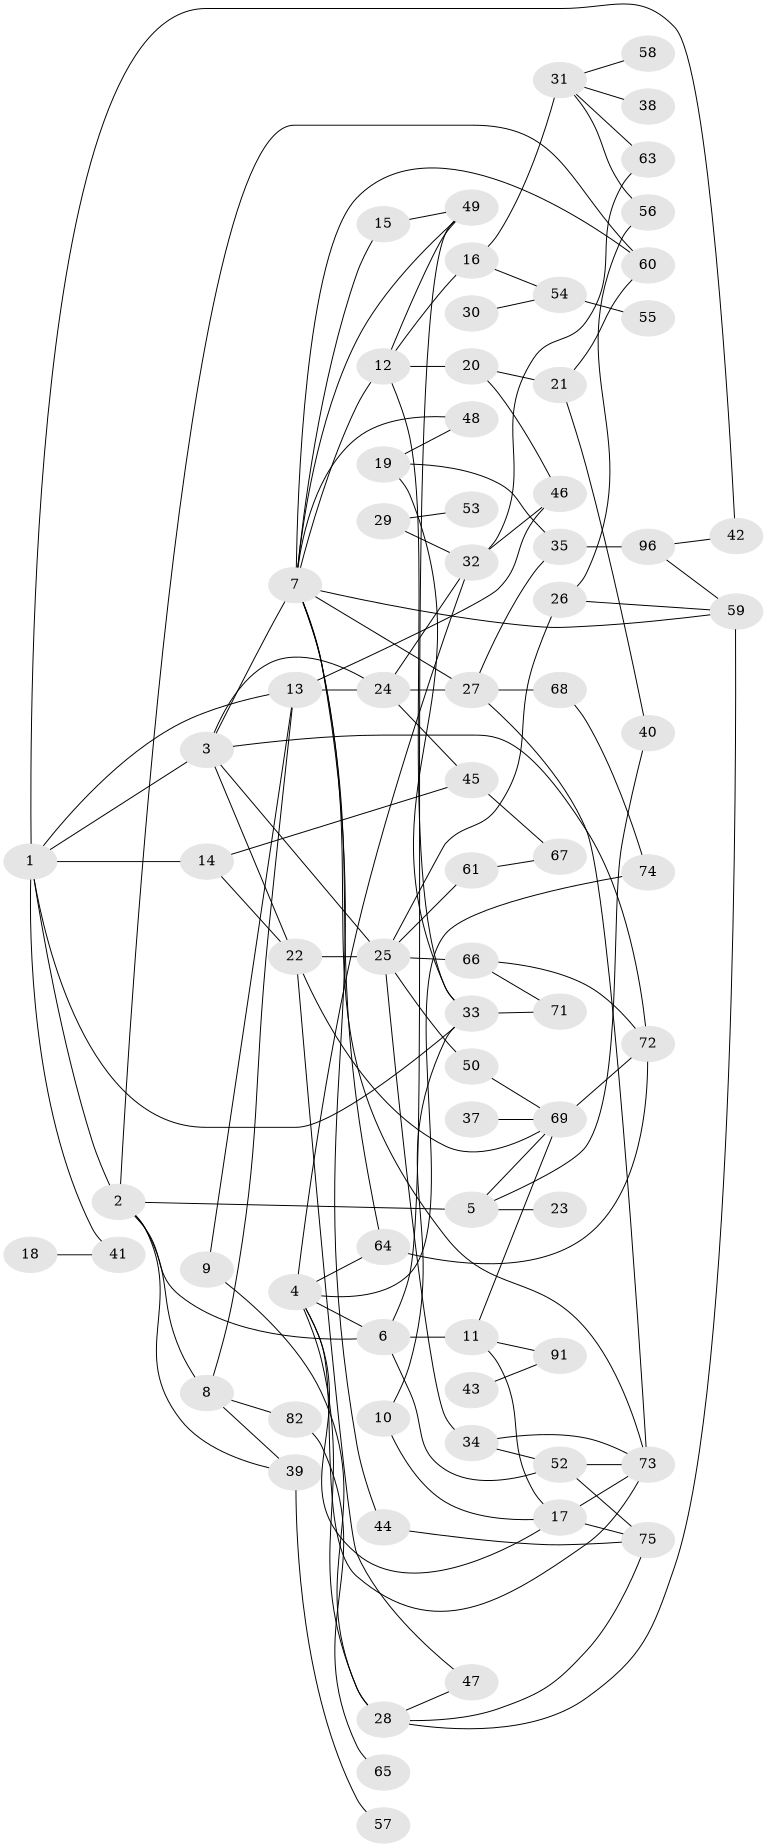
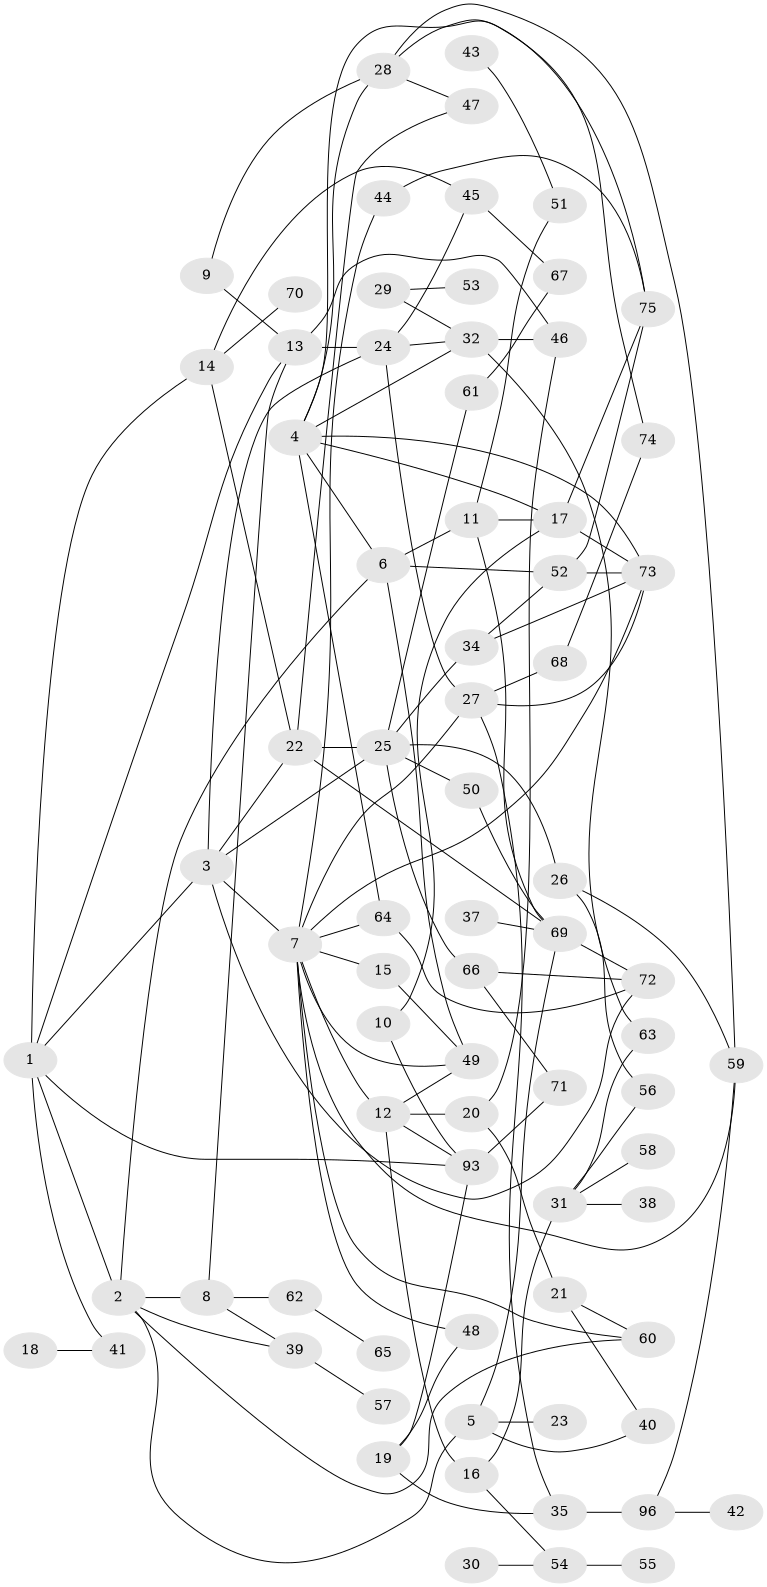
edge "42" -- "1": removed
node "70": added
node "33": label "33" -> "93"
node "91": label "91" -> "51"
node "82": label "82" -> "62"
